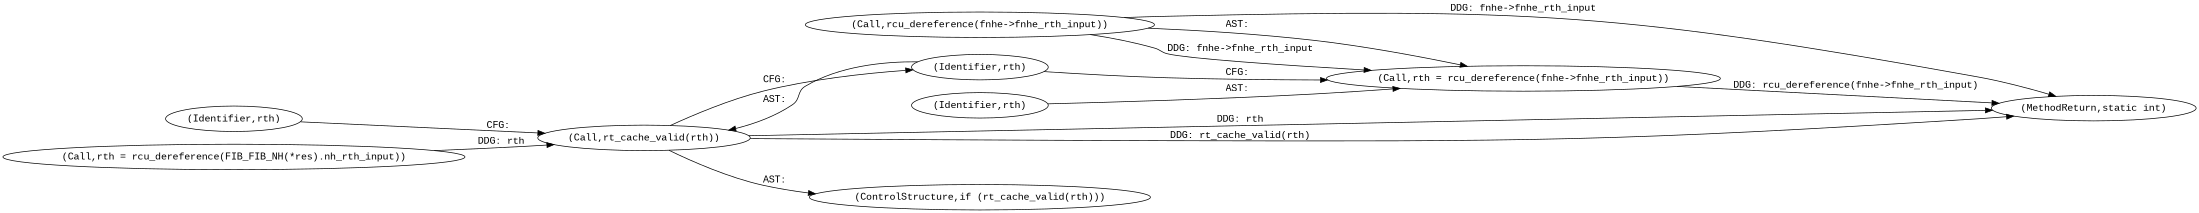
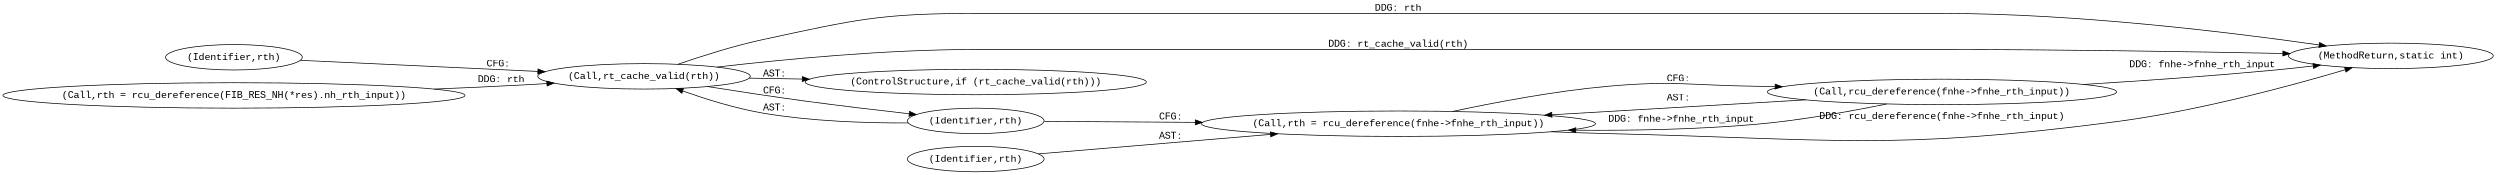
edge "(Call,rth = rcu_dereference(fnhe->fnhe_rth_input))" -> "(Call,rcu_dereference(fnhe->fnhe_rth_input))": added, label "CFG:"
node "(Call,rth = rcu_dereference(FIB_FIB_NH(*res).nh_rth_input))": label "(Call,rth = rcu_dereference(FIB_FIB_NH(*res).nh_rth_input))" -> "(Call,rth = rcu_dereference(FIB_RES_NH(*res).nh_rth_input))"
